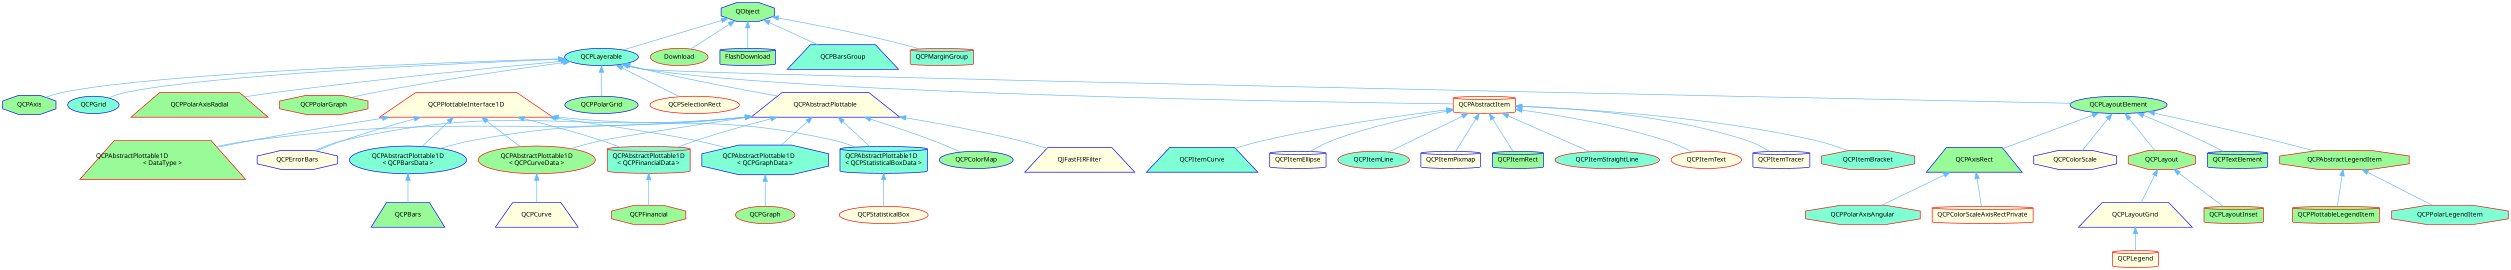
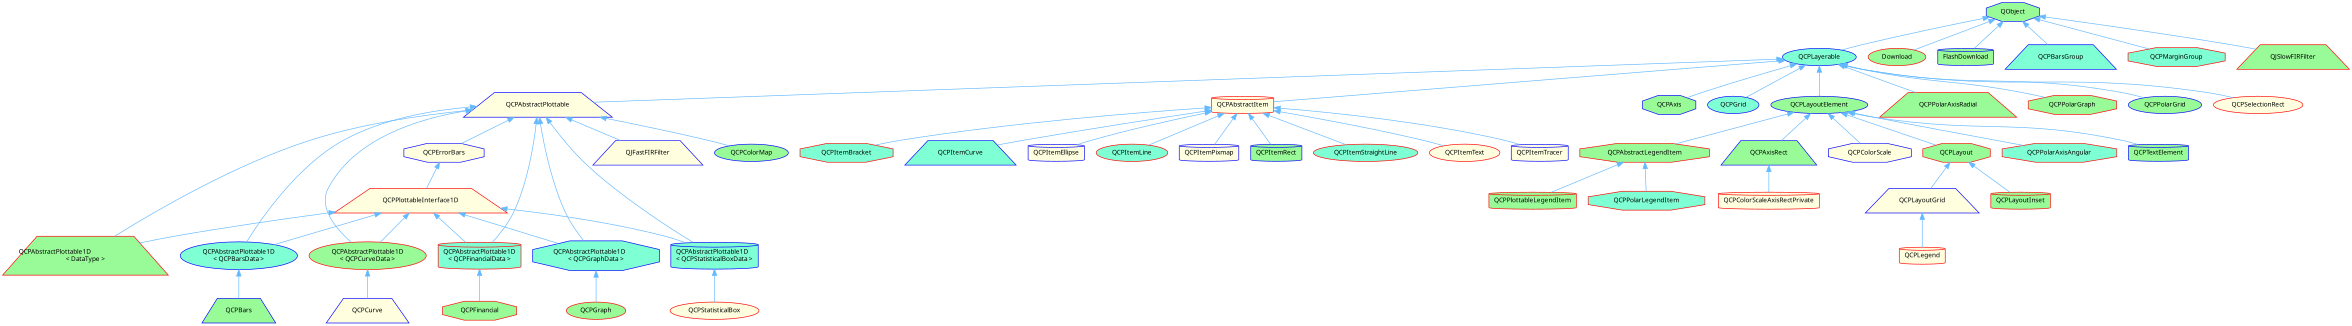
node "QCPMarginGroup": shape cylinder -> octagon
node "QJSlowFIRFilter": added
edge "QCPErrorBars" -> "QCPPlottableInterface1D": reversed
edge "QCPPolarAxisAngular" -> "QCPAxisRect": now "QCPPolarAxisAngular" -> "QCPLayoutElement"
